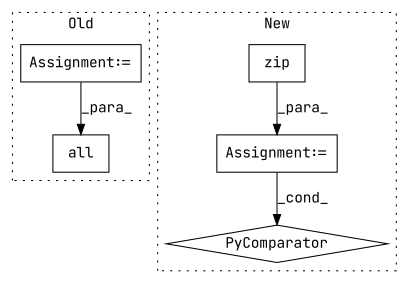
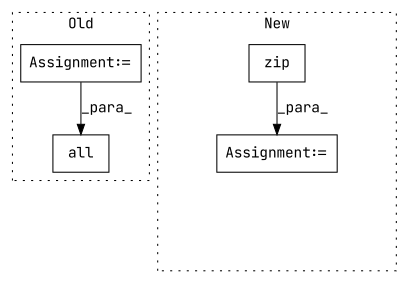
node "PyComparator": removed
